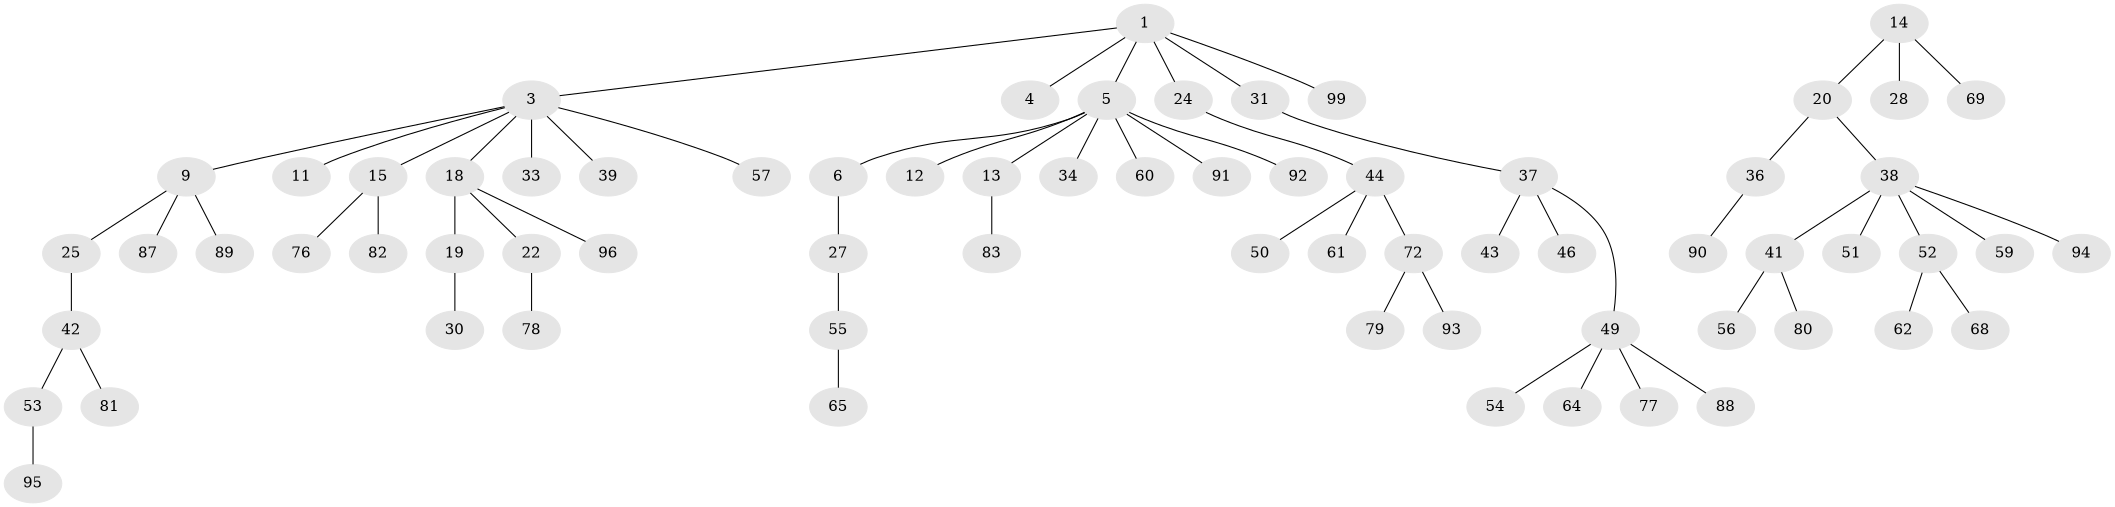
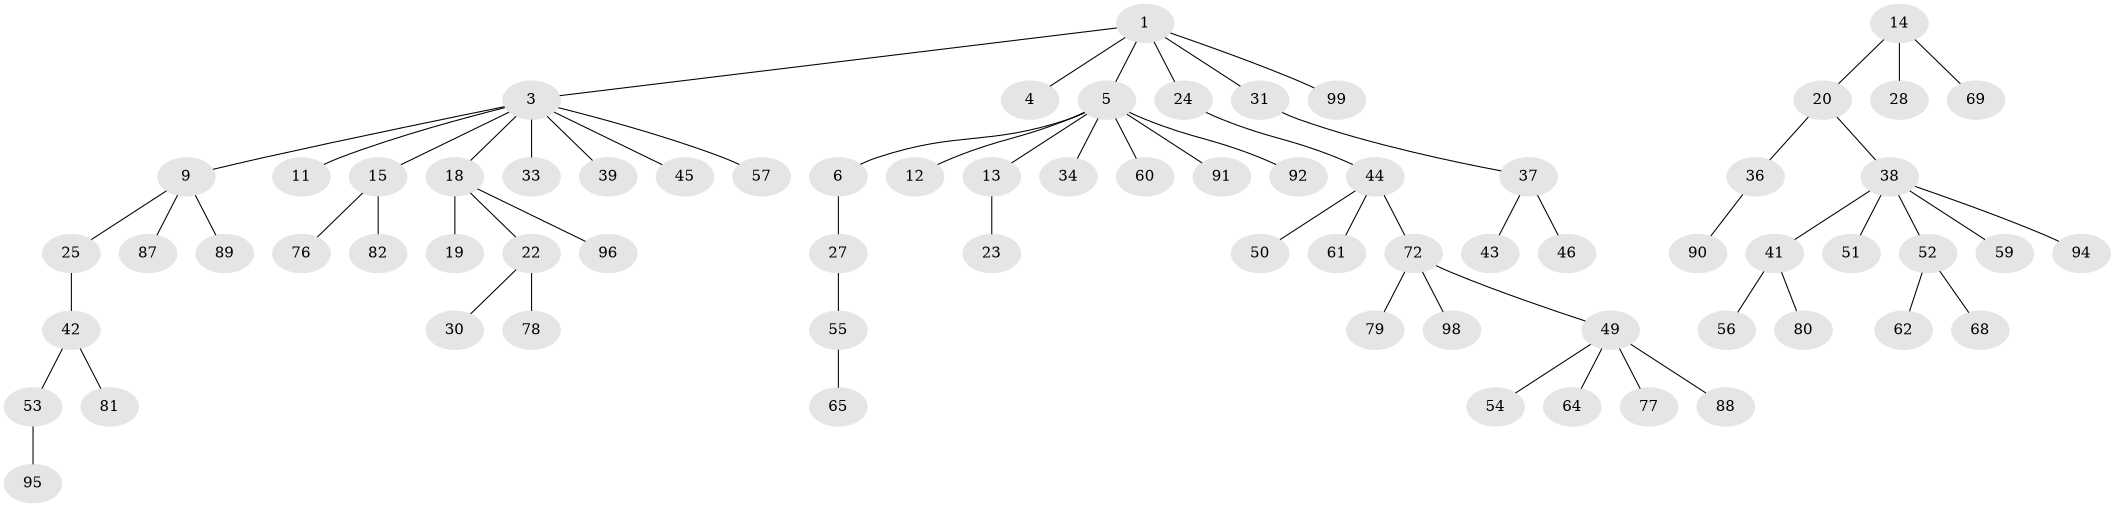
node "45": added
edge "37" -- "49": now "72" -- "49"
node "83": label "83" -> "23"
edge "19" -- "30": now "22" -- "30"
node "93": label "93" -> "98"
